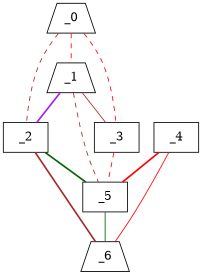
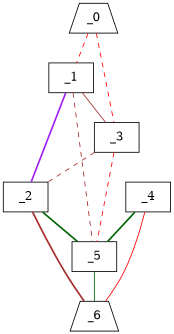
edge "_0" -- "_2": now "_3" -- "_2"
node "_1": shape trapezium -> box
edge "_4" -- "_5": color red -> darkgreen
